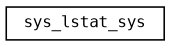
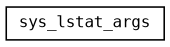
node "sys_lstat_sys": label "sys_lstat_sys" -> "sys_lstat_args"
